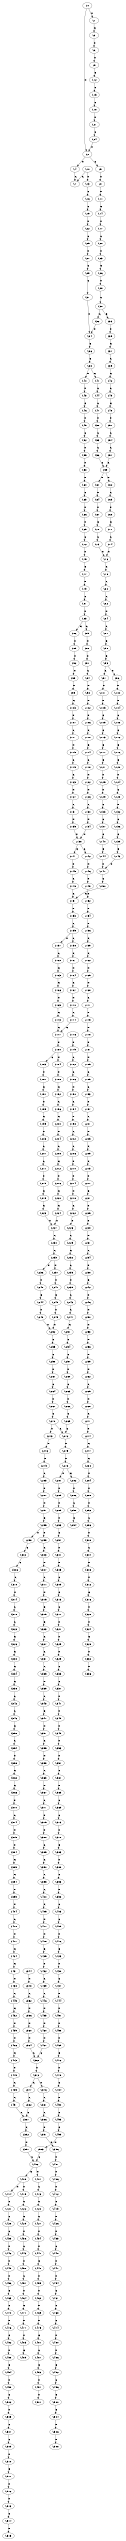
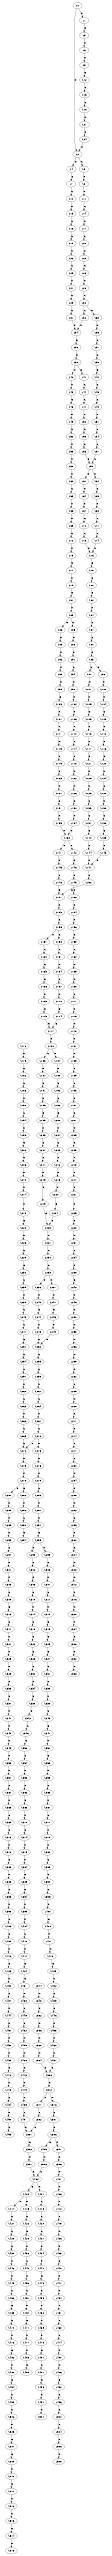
edge "S10" -> "S7": reversed
edge "S224" -> "S227": now "S224" -> "S223"
edge "S495" -> "S499": now "S386" -> "S499"
